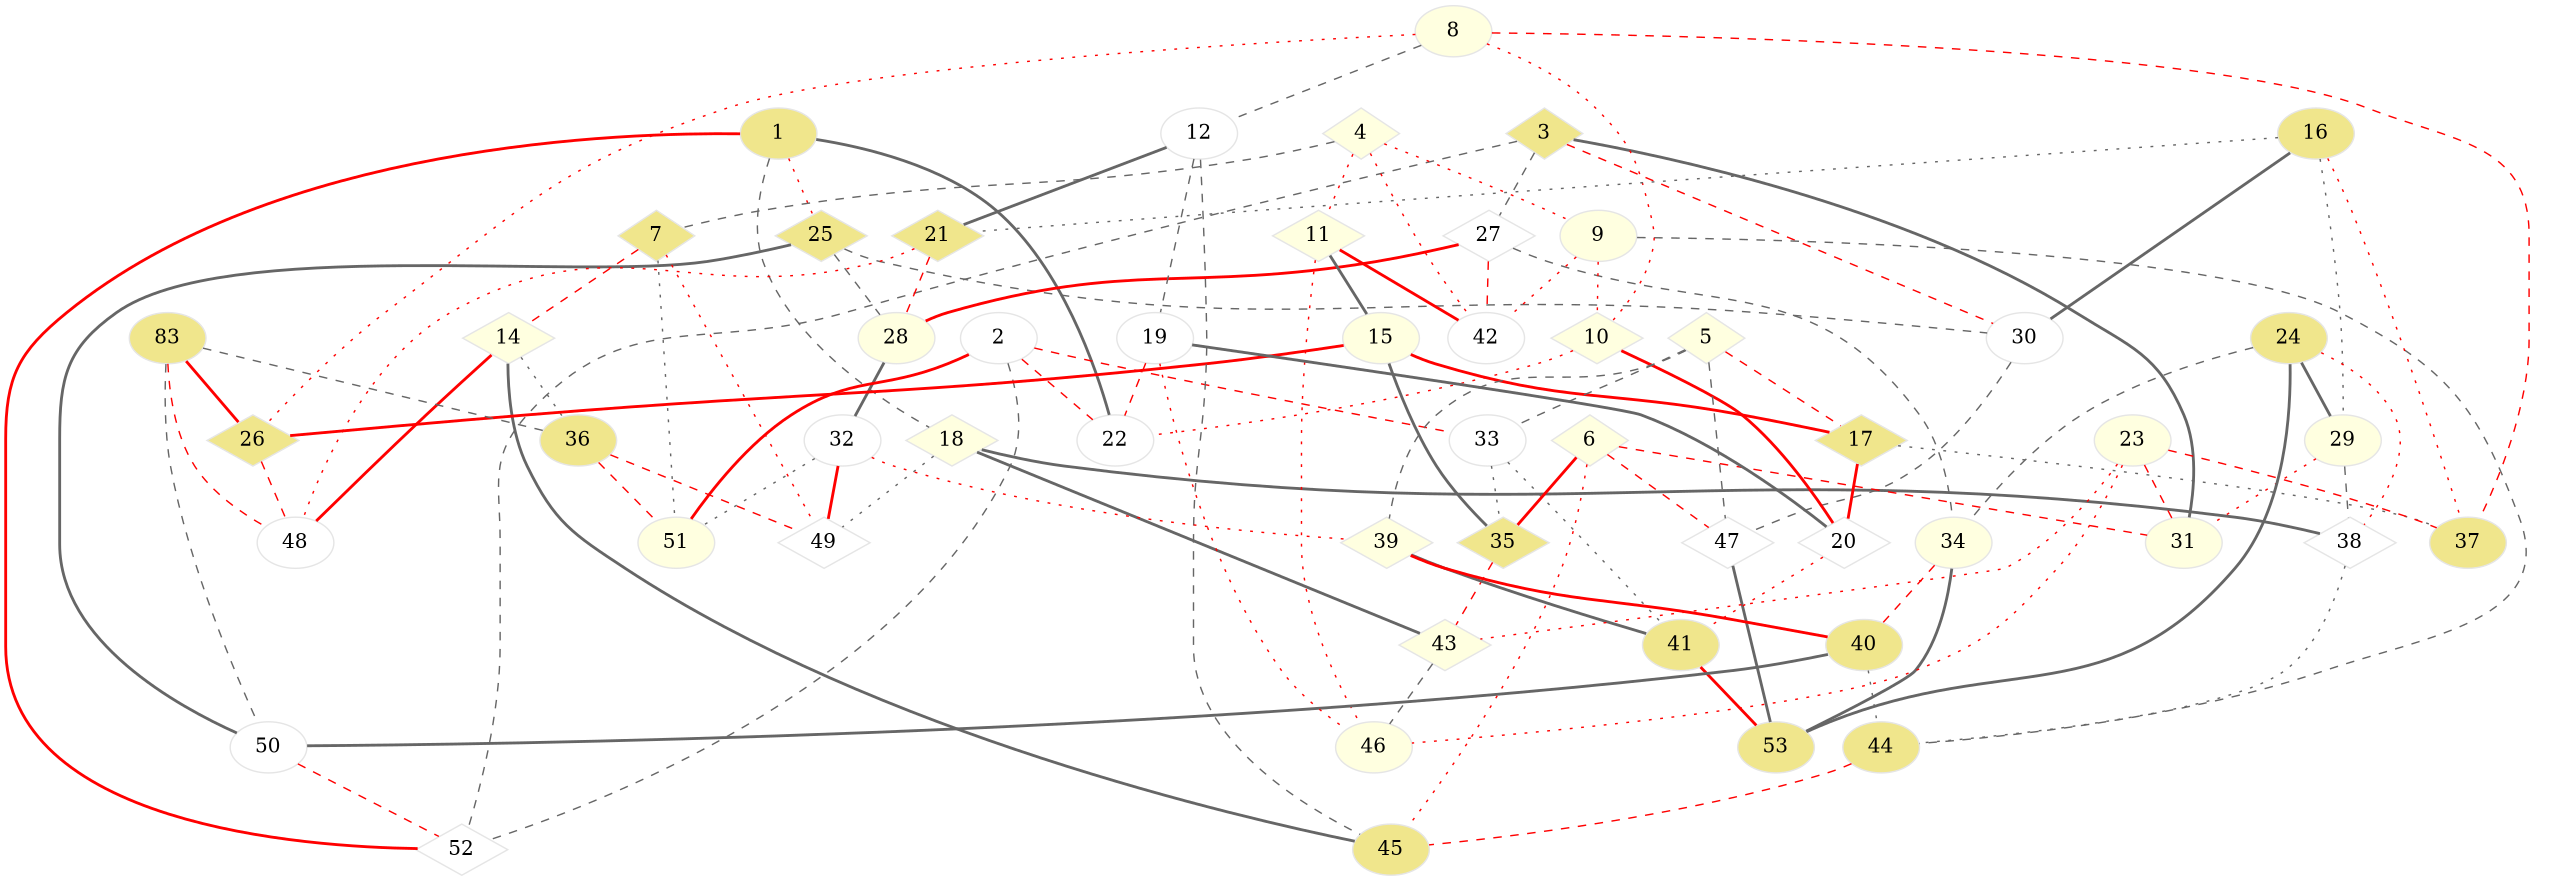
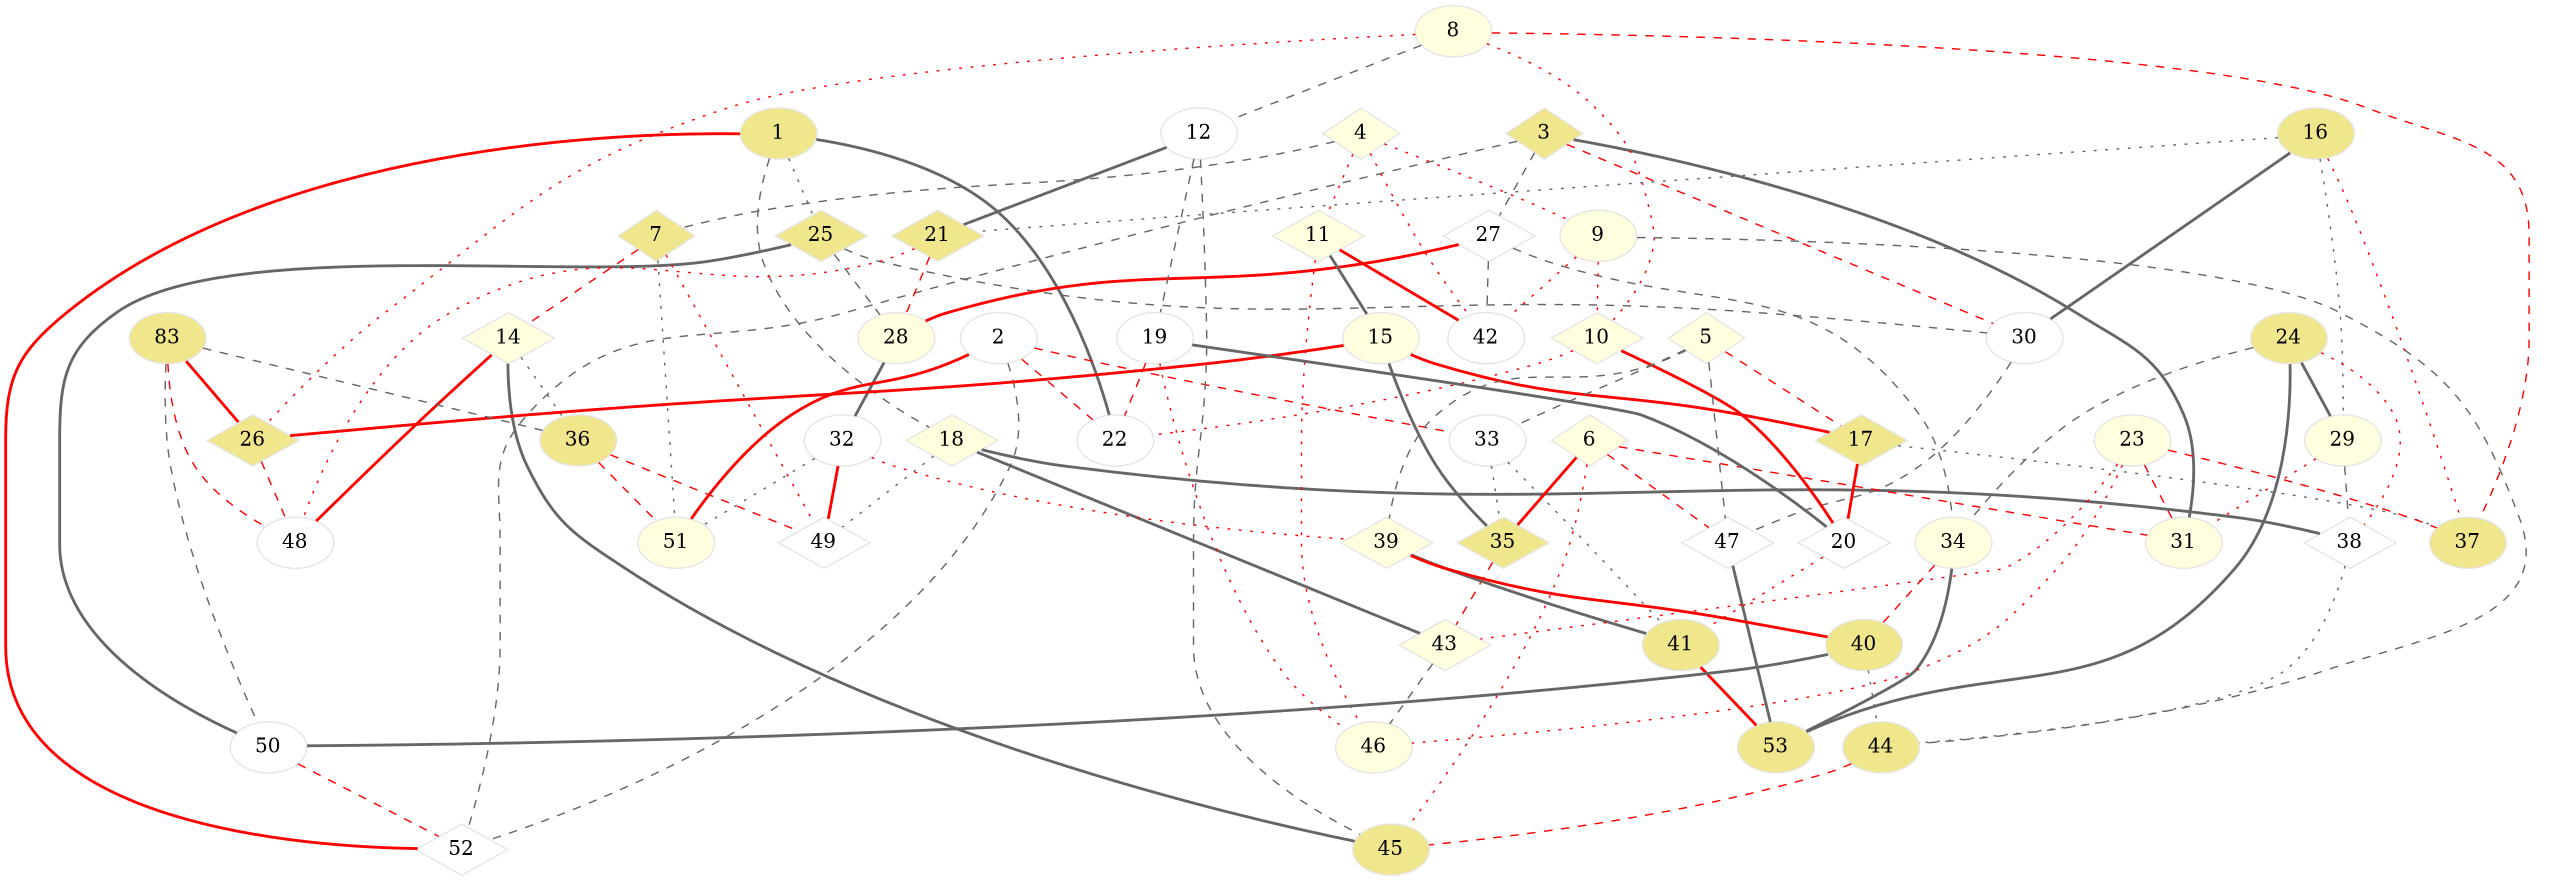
edge "1" -- "25": color red -> gray40
edge "27" -- "42": color red -> gray40
